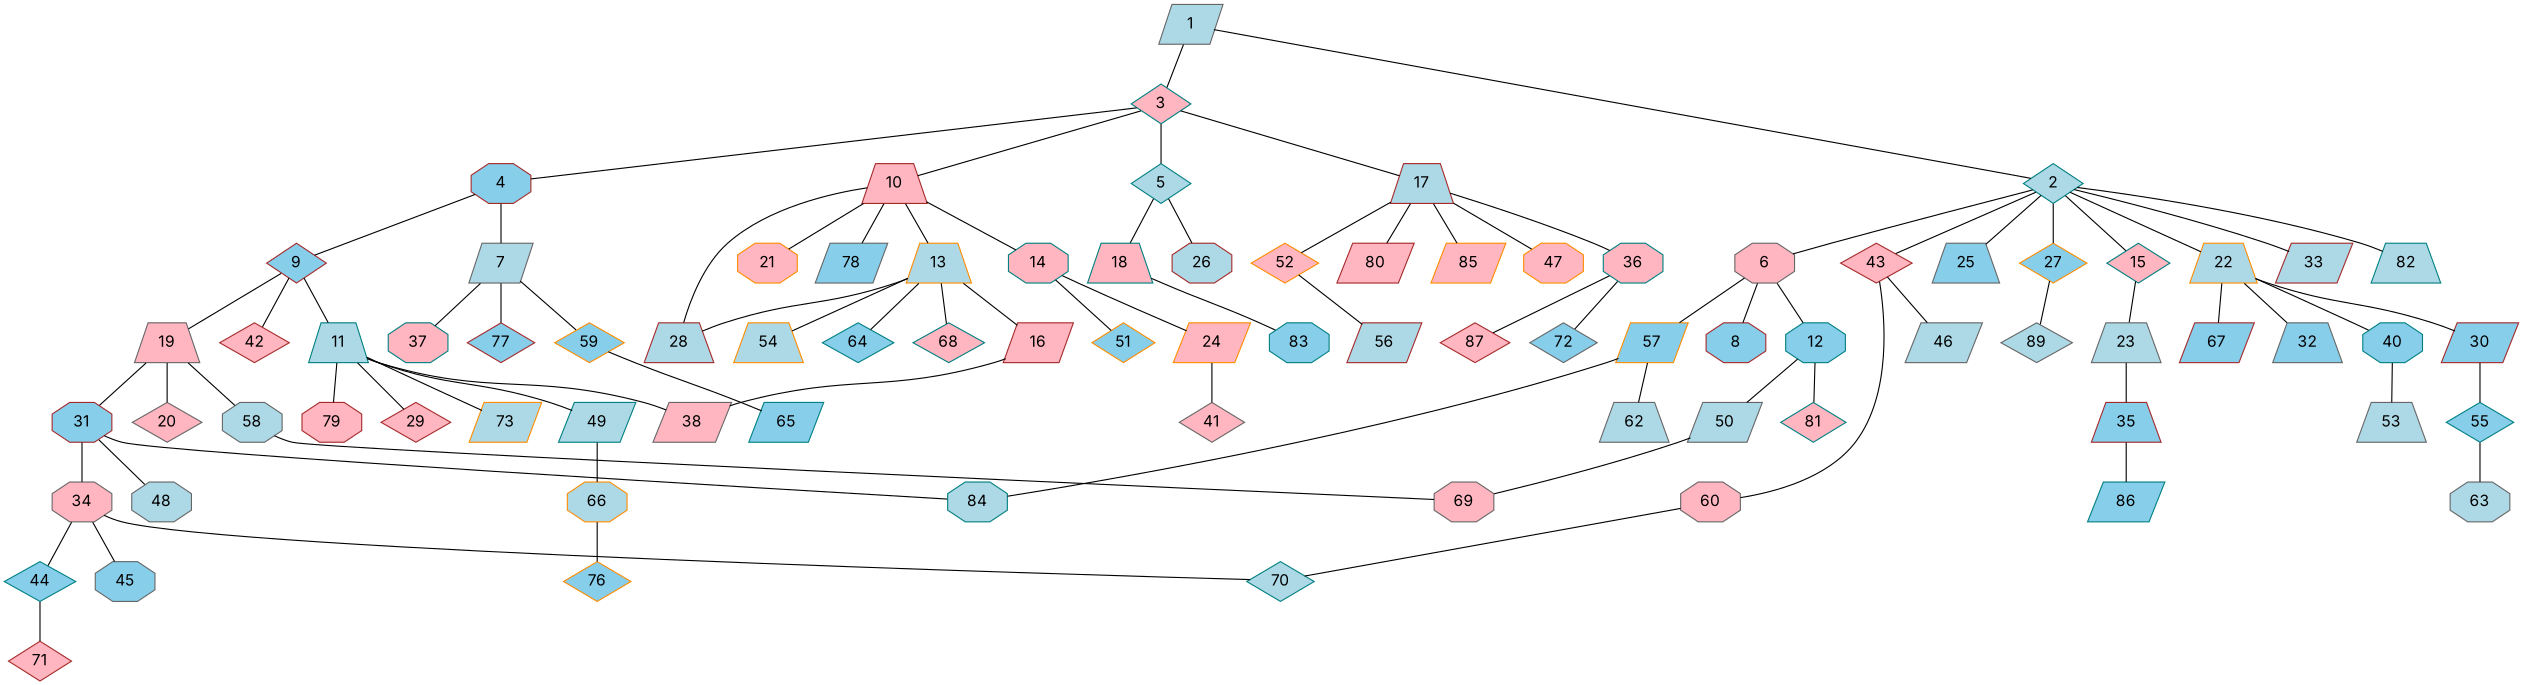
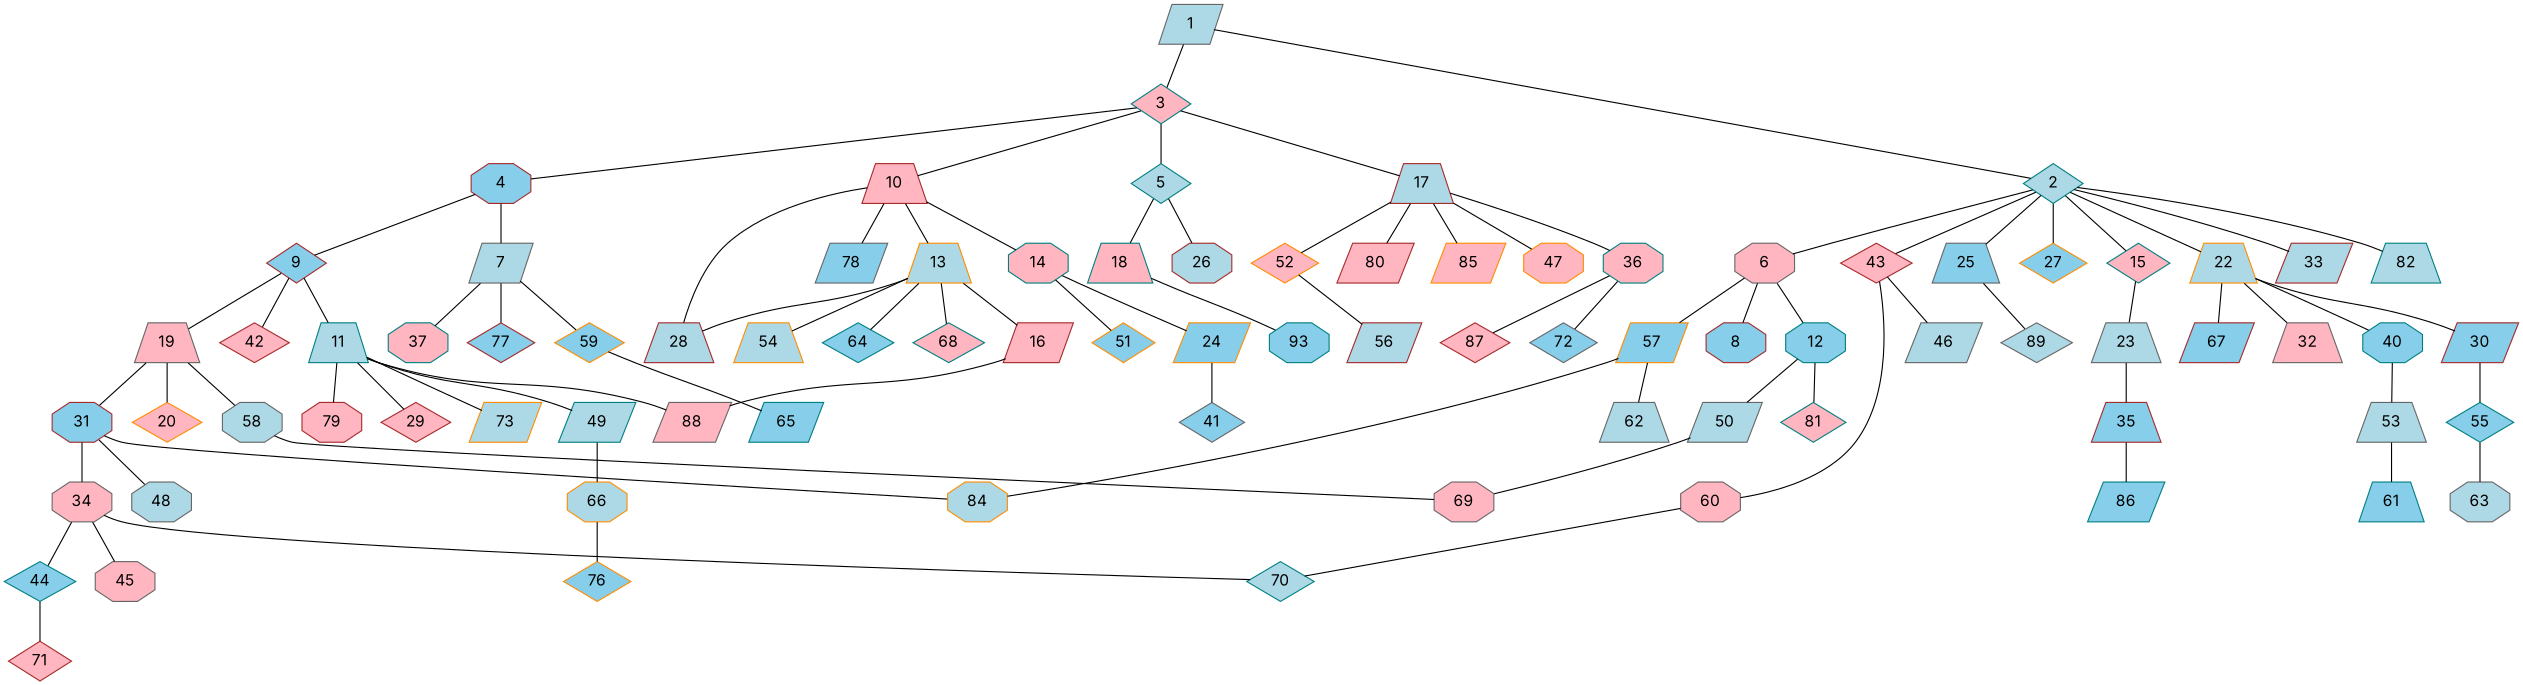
node "21": removed
edge "27" -- "89": now "25" -- "89"
node "24": fillcolor lightpink -> skyblue
node "83": label "83" -> "93"
node "32": fillcolor skyblue -> lightpink
node "20": color gray40 -> darkorange
node "38": label "38" -> "88"
node "41": fillcolor lightpink -> skyblue
node "84": color teal -> darkorange
node "61": added
node "45": fillcolor skyblue -> lightpink
